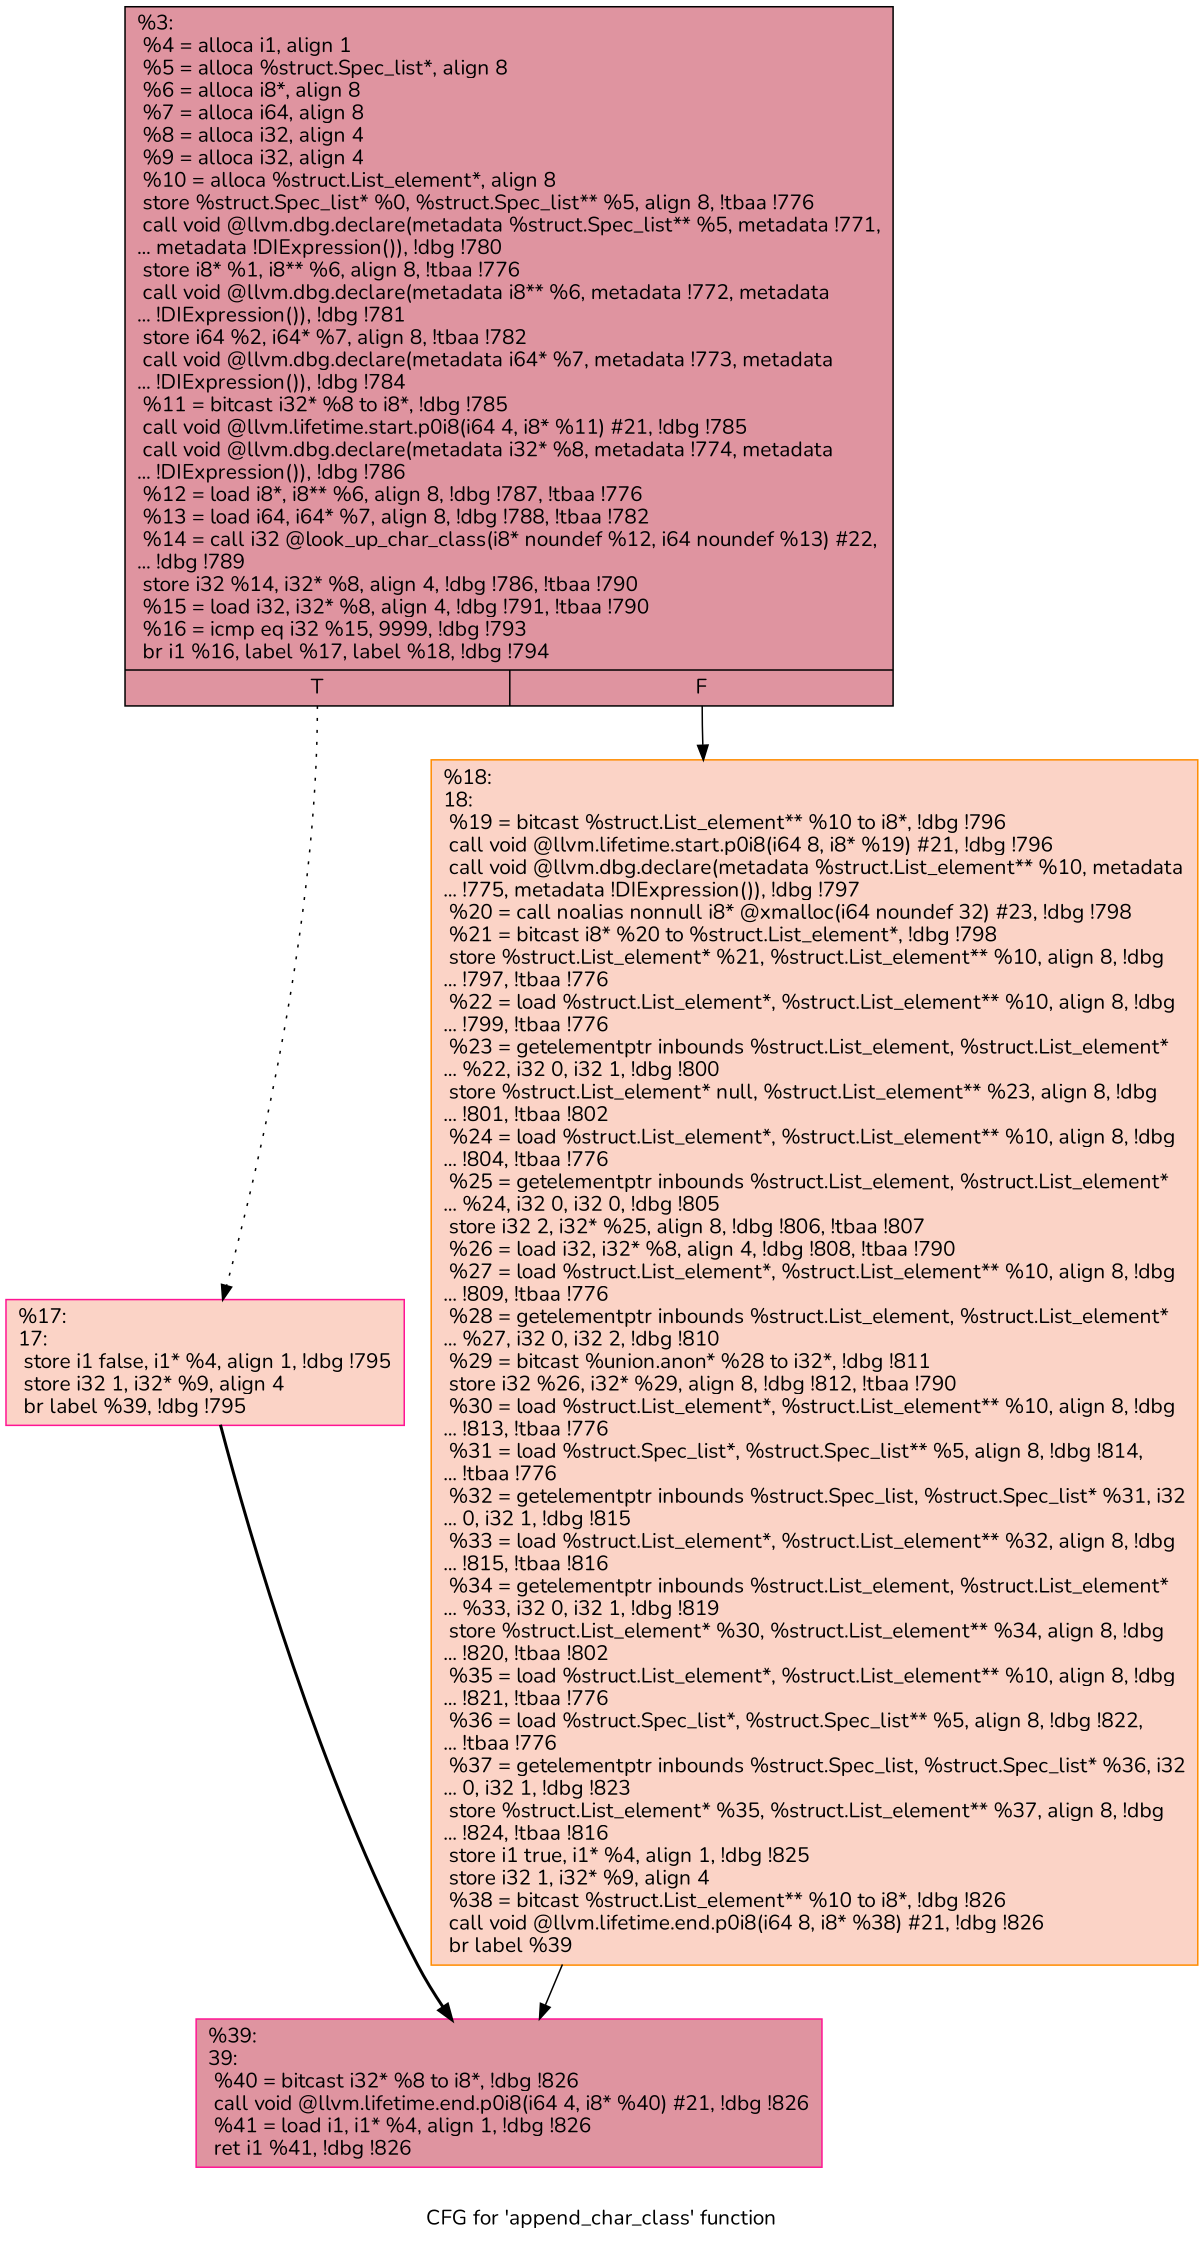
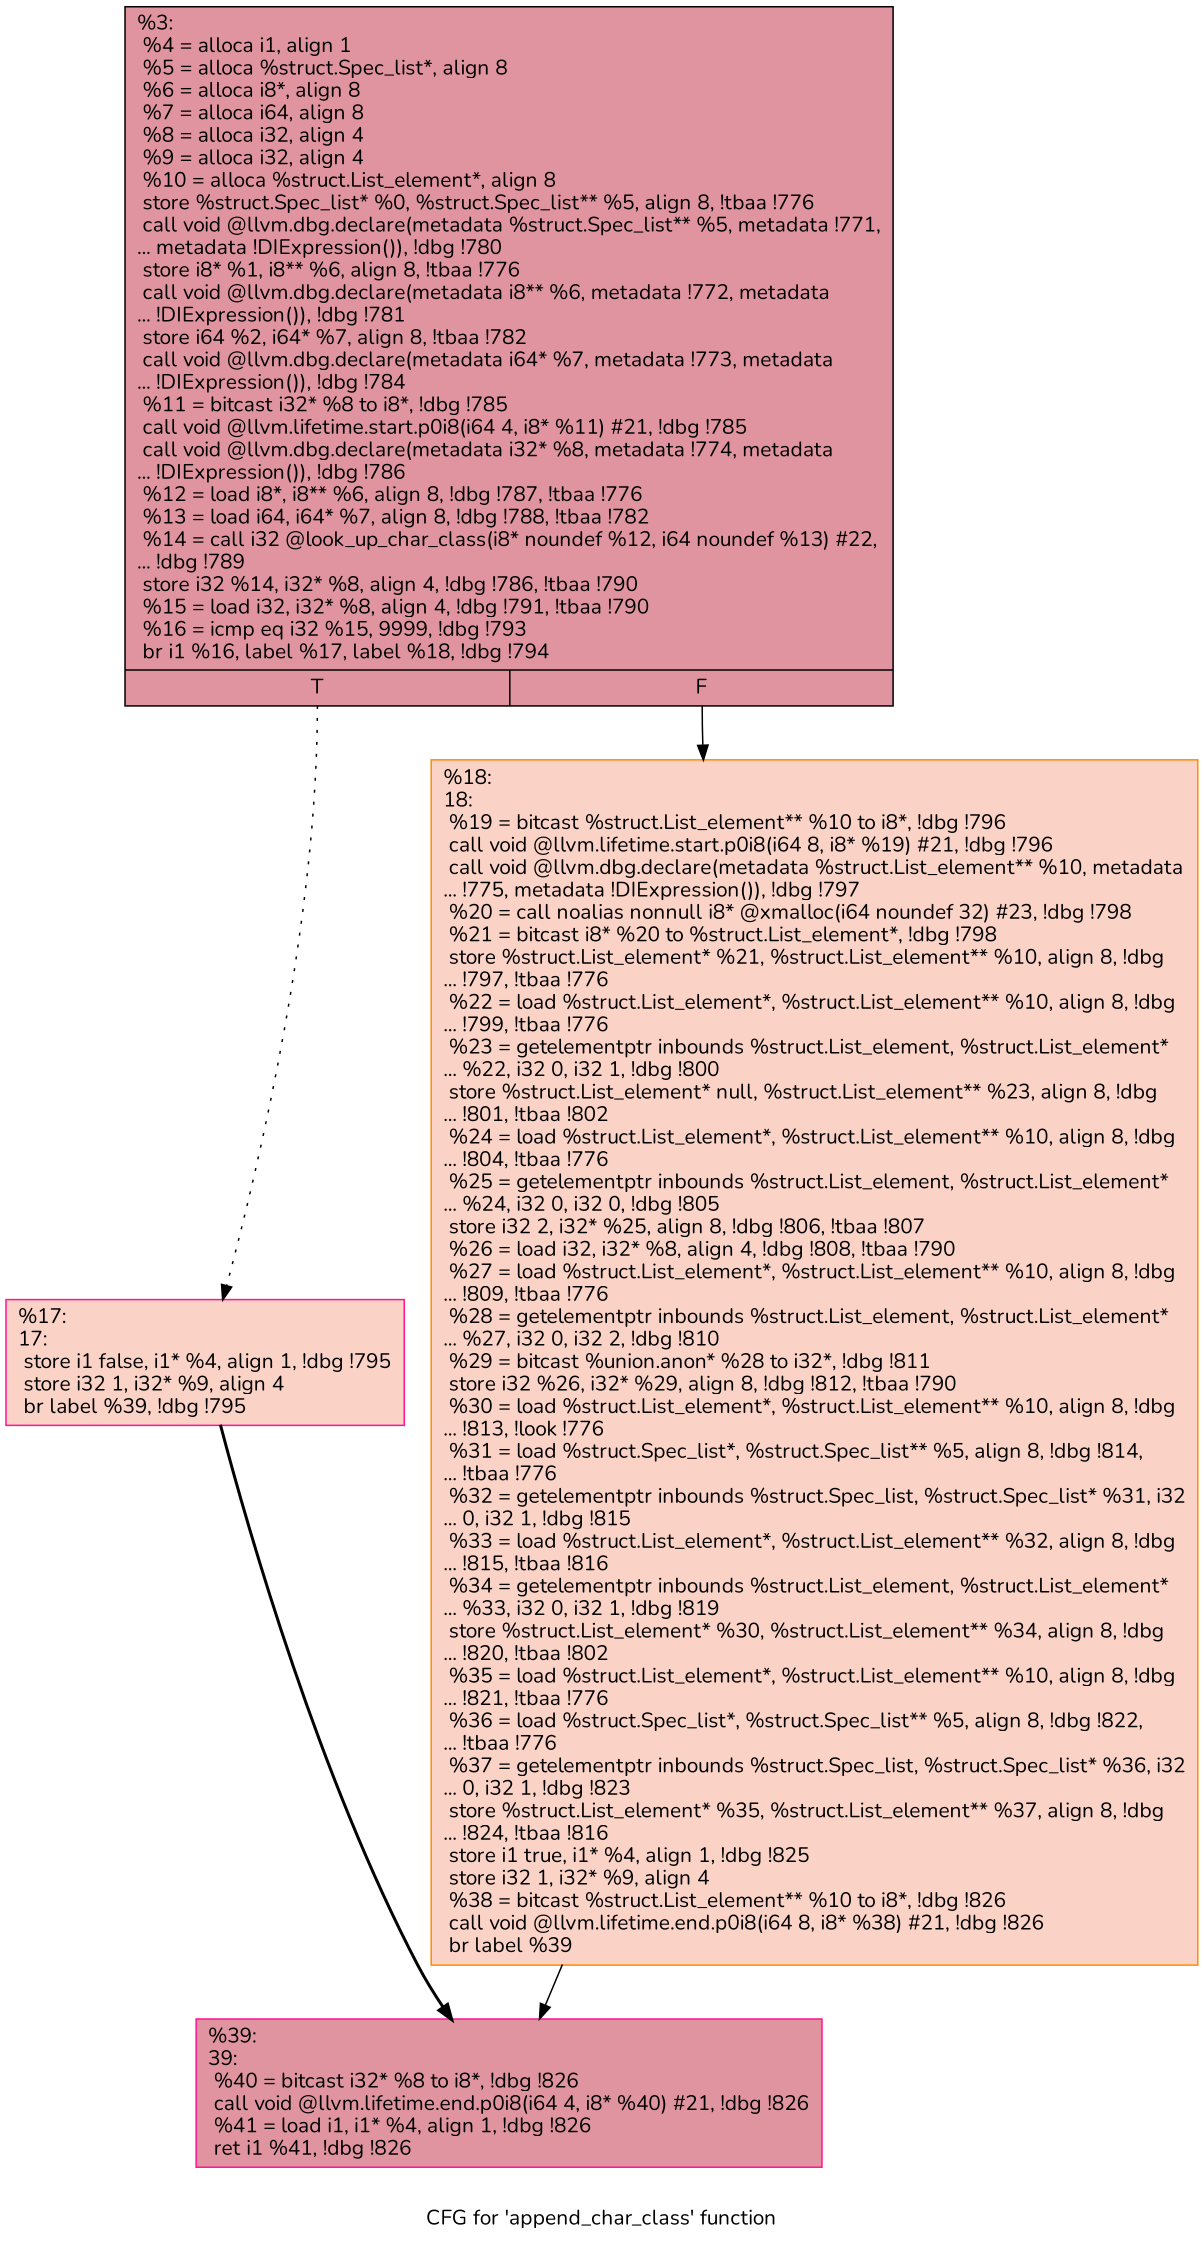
node "%18:": text "... !813, !tbaa !776" -> "... !813, !look !776"
